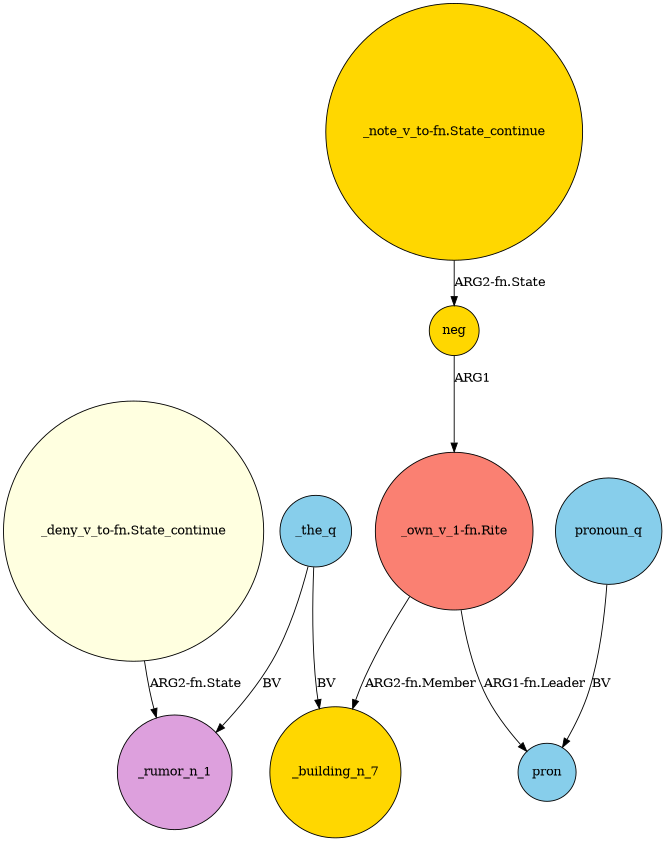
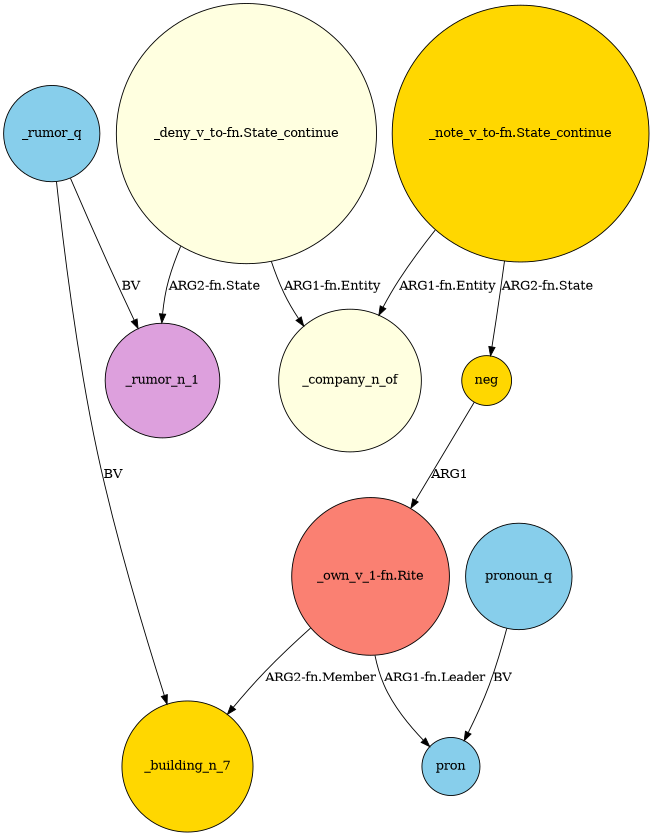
node "_company_n_of": added
node "_the_q": label "_the_q" -> "_rumor_q"
